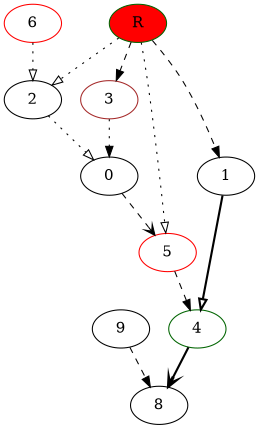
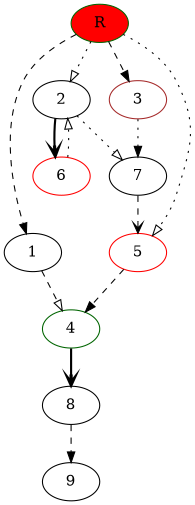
edge "2" -> "6": added
node "0": label "0" -> "7"
edge "1" -> "4": style bold -> dashed
edge "9" -> "8": reversed
